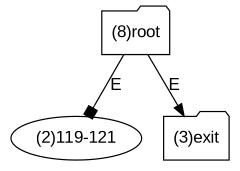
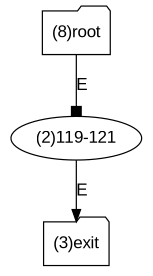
edge "(8)root" -> "(3)exit": now "(2)119-121" -> "(3)exit"
